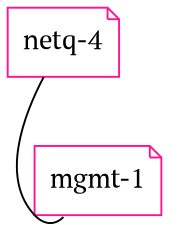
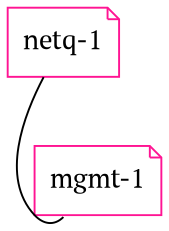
node "netq-4": label "netq-4" -> "netq-1"
